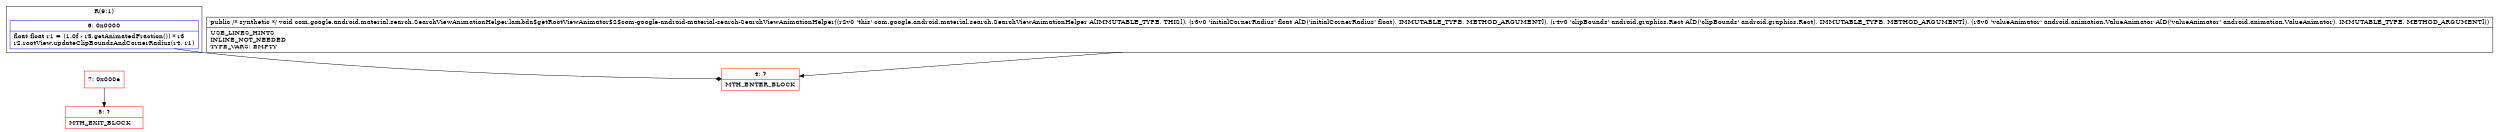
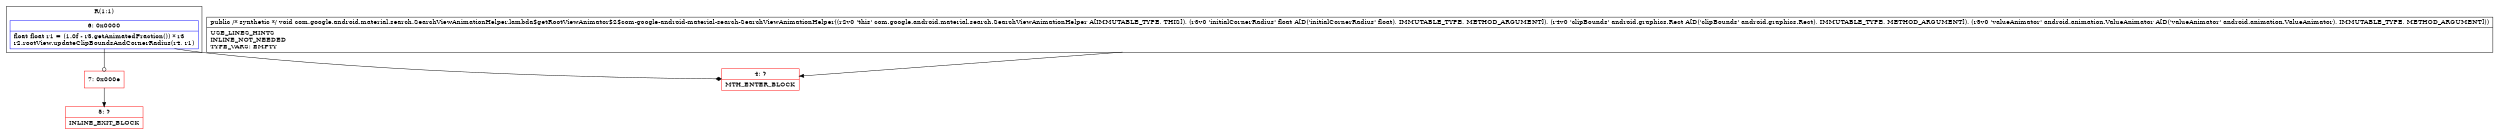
cluster "R(9:1)": label "R(9:1)" -> "R(1:1)"
edge "6: 0x0000" -> "7: 0x000e": added
node "5: ?": text "MTH_EXIT_BLOCK" -> "INLINE_EXIT_BLOCK"
